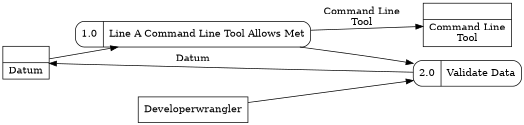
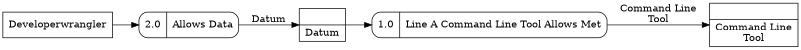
edge "1.0" -> "2.0": removed
node "2.0": text "Validate Data" -> "Allows Data"
